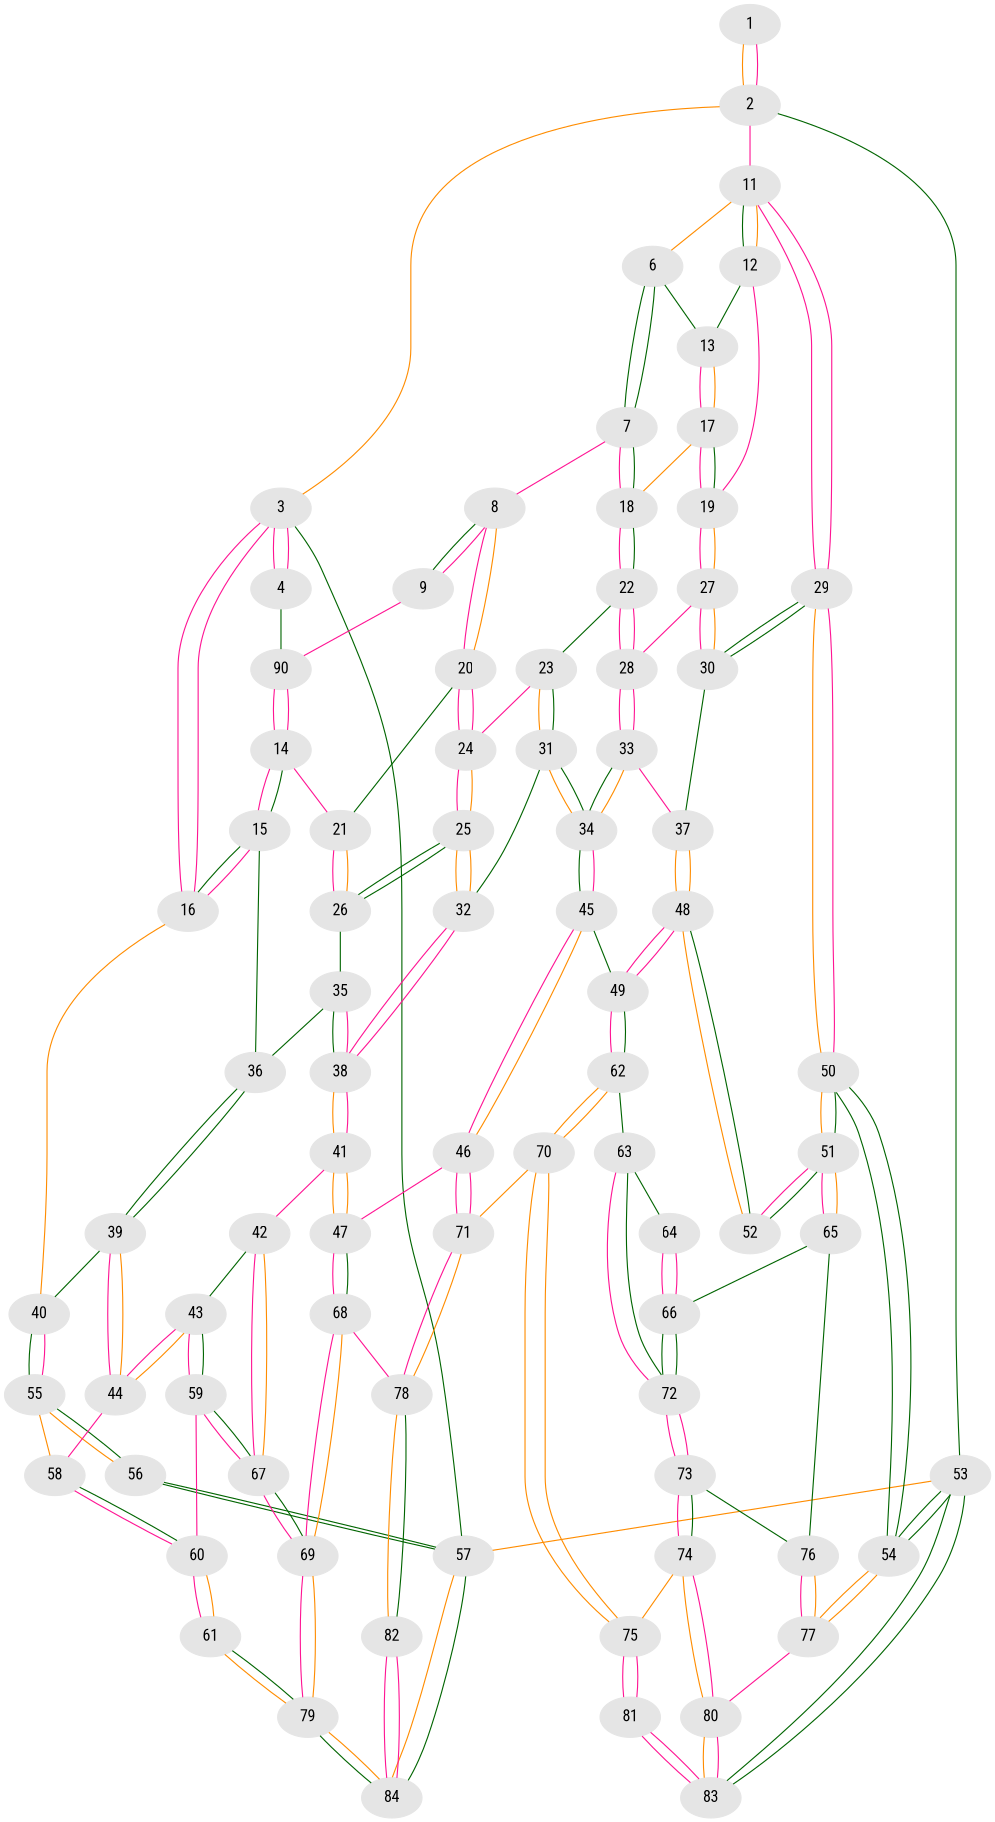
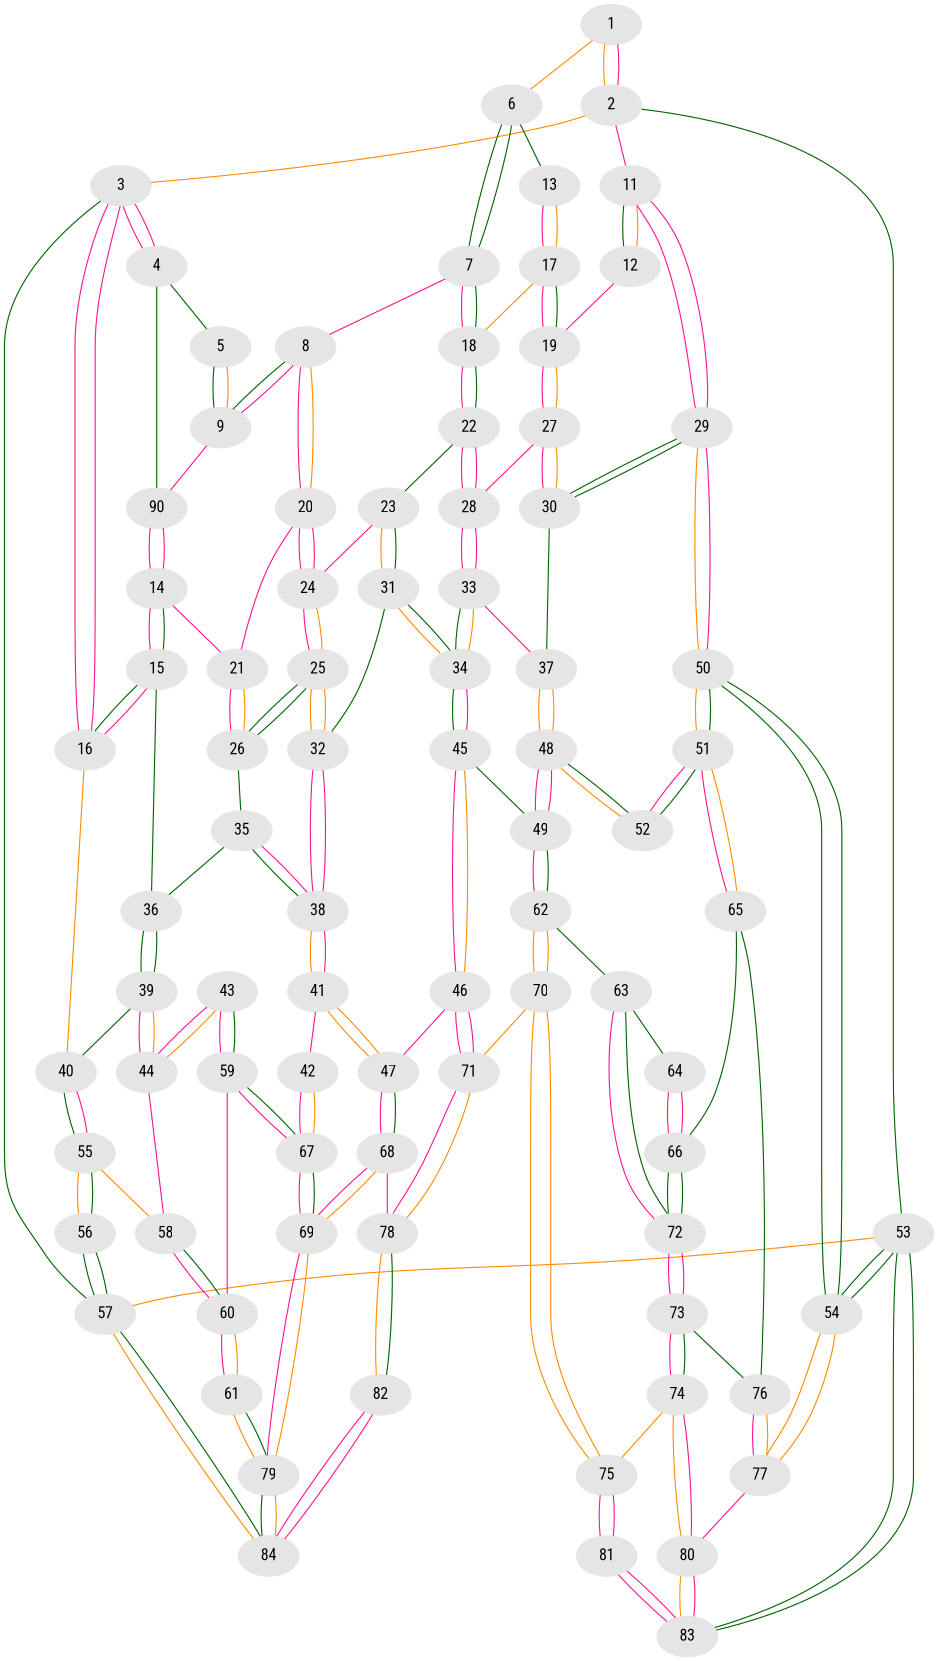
edge "11" -- "6": now "1" -- "6"
edge "12" -- "13": removed
node "5": added
edge "20" -- "21": color darkgreen -> deeppink
edge "42" -- "43": removed
